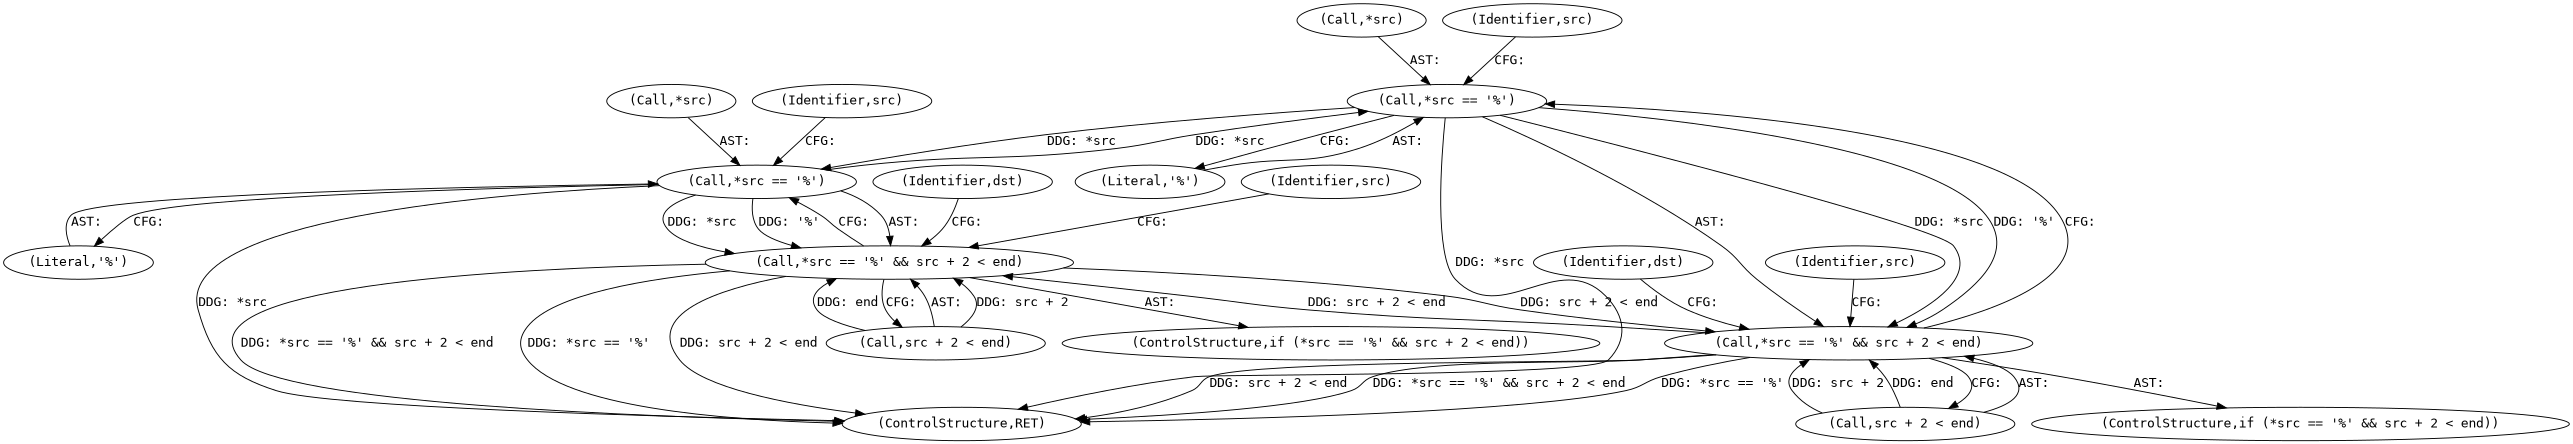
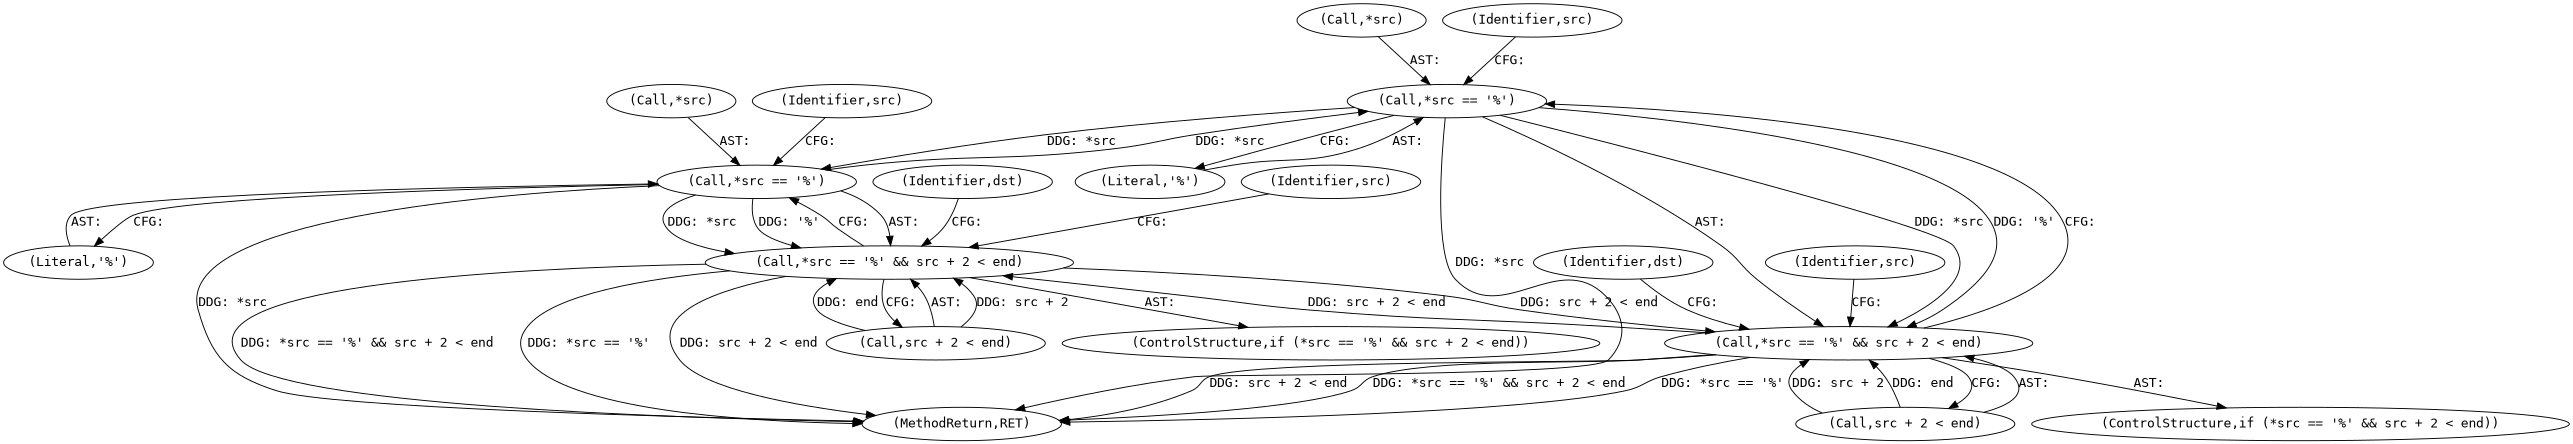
node "(ControlStructure,RET)": label "(ControlStructure,RET)" -> "(MethodReturn,RET)"
